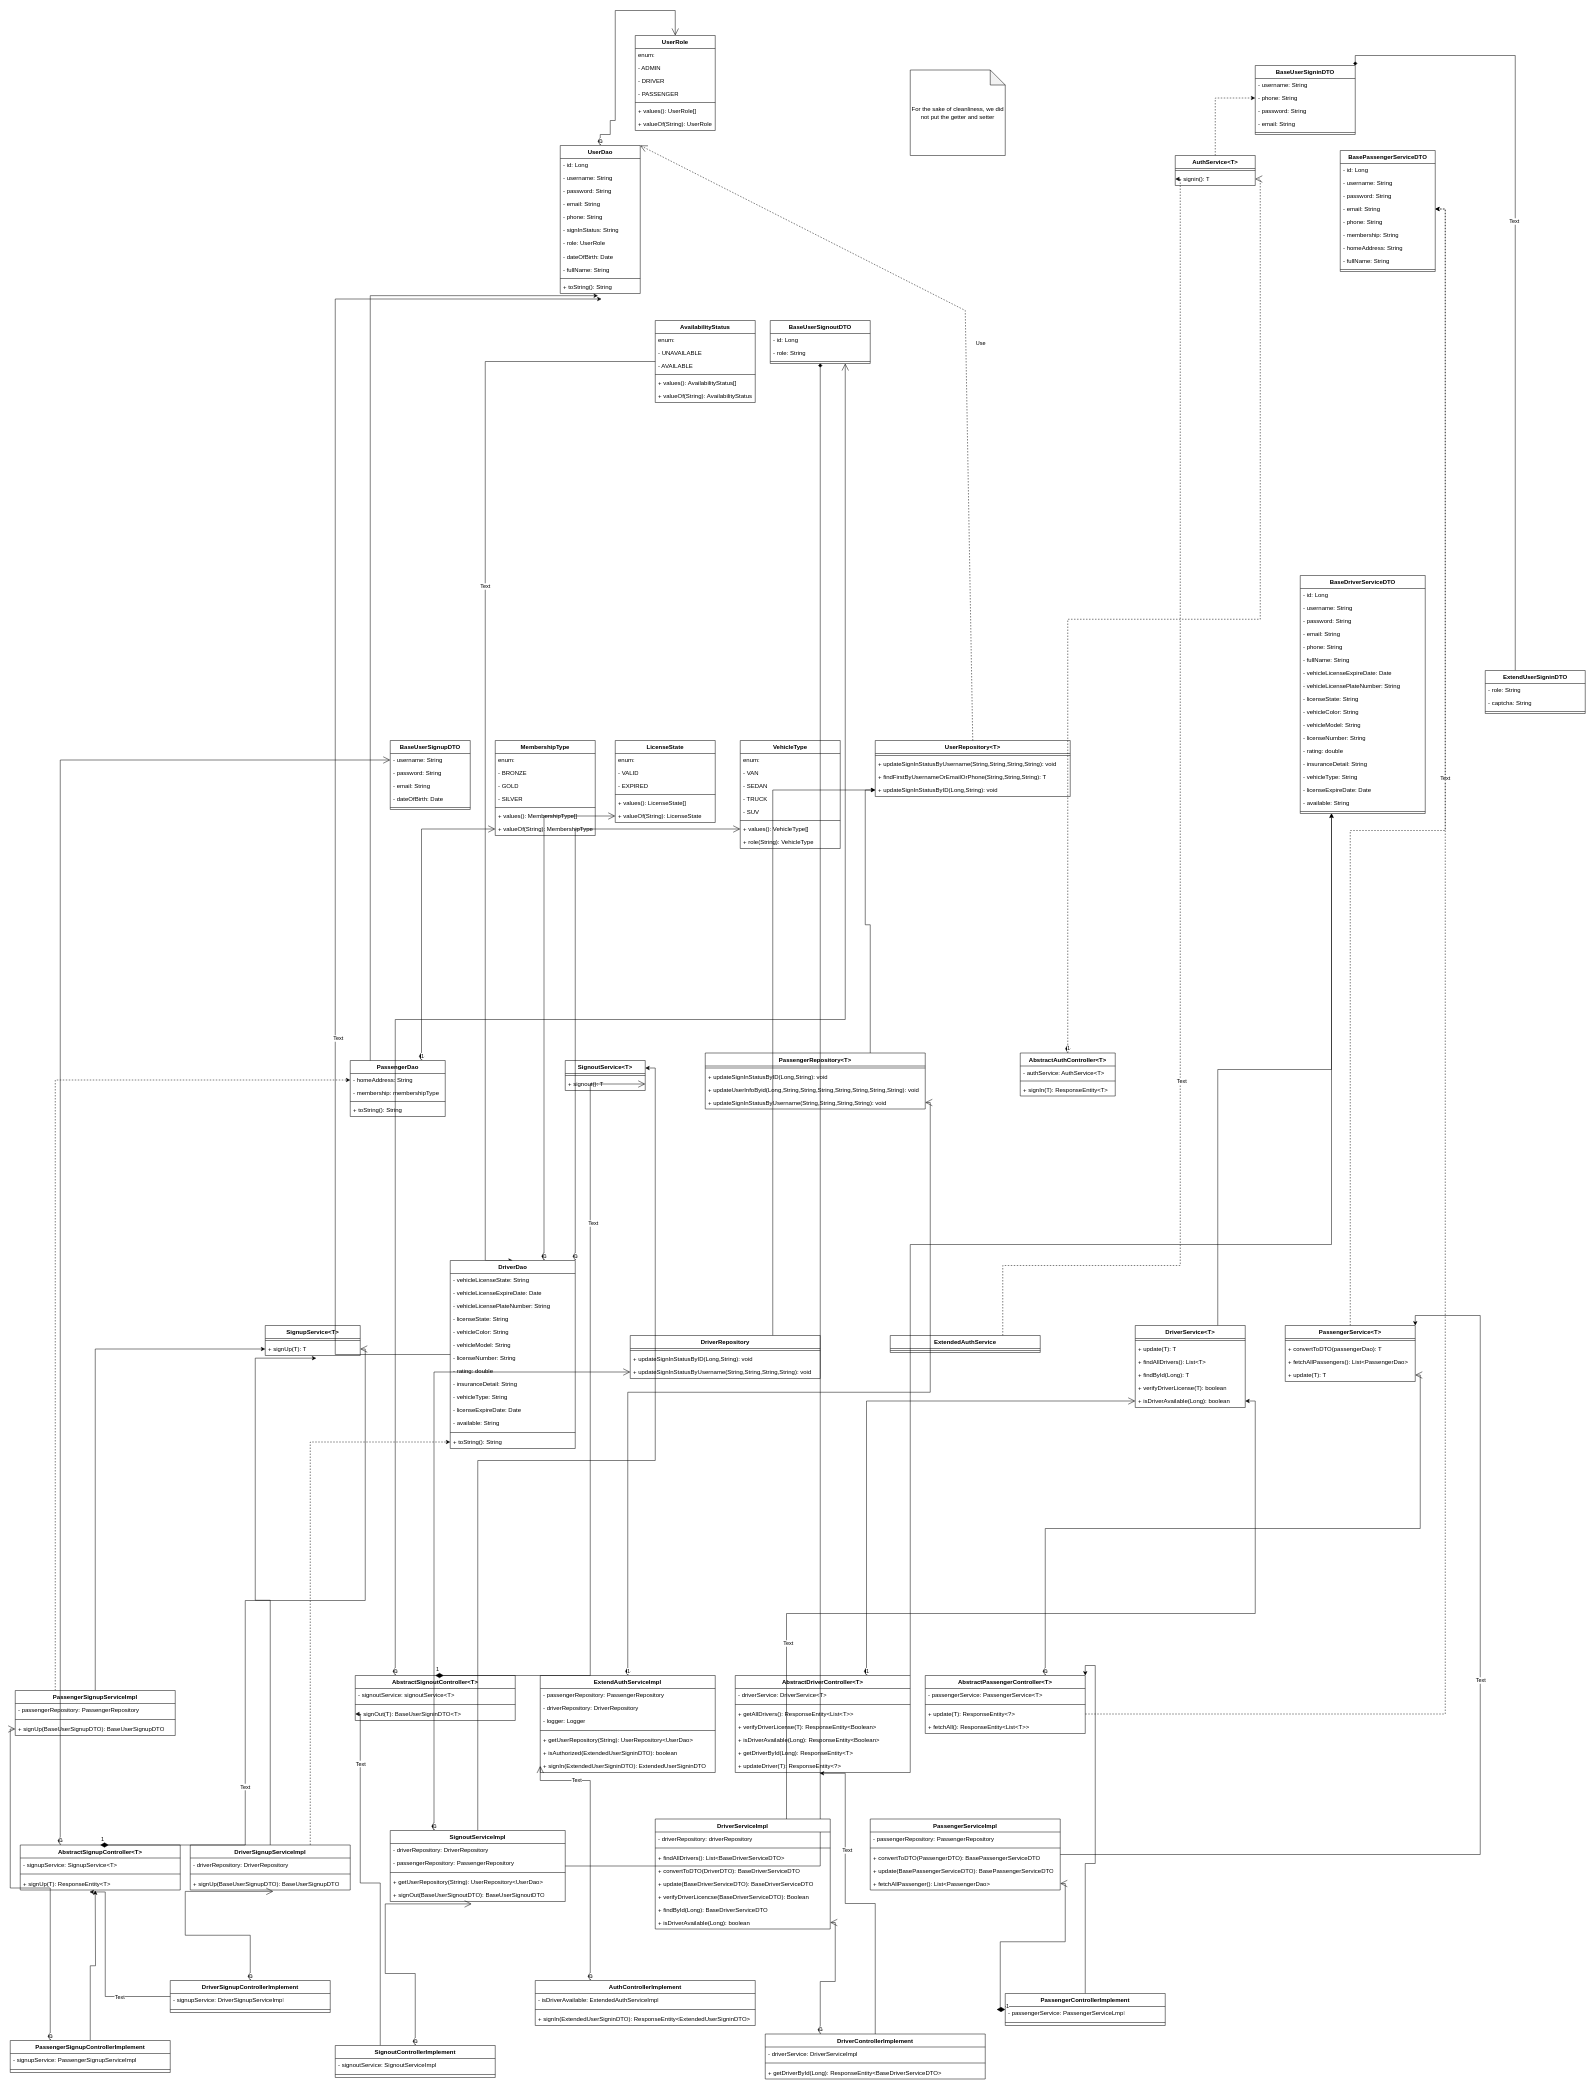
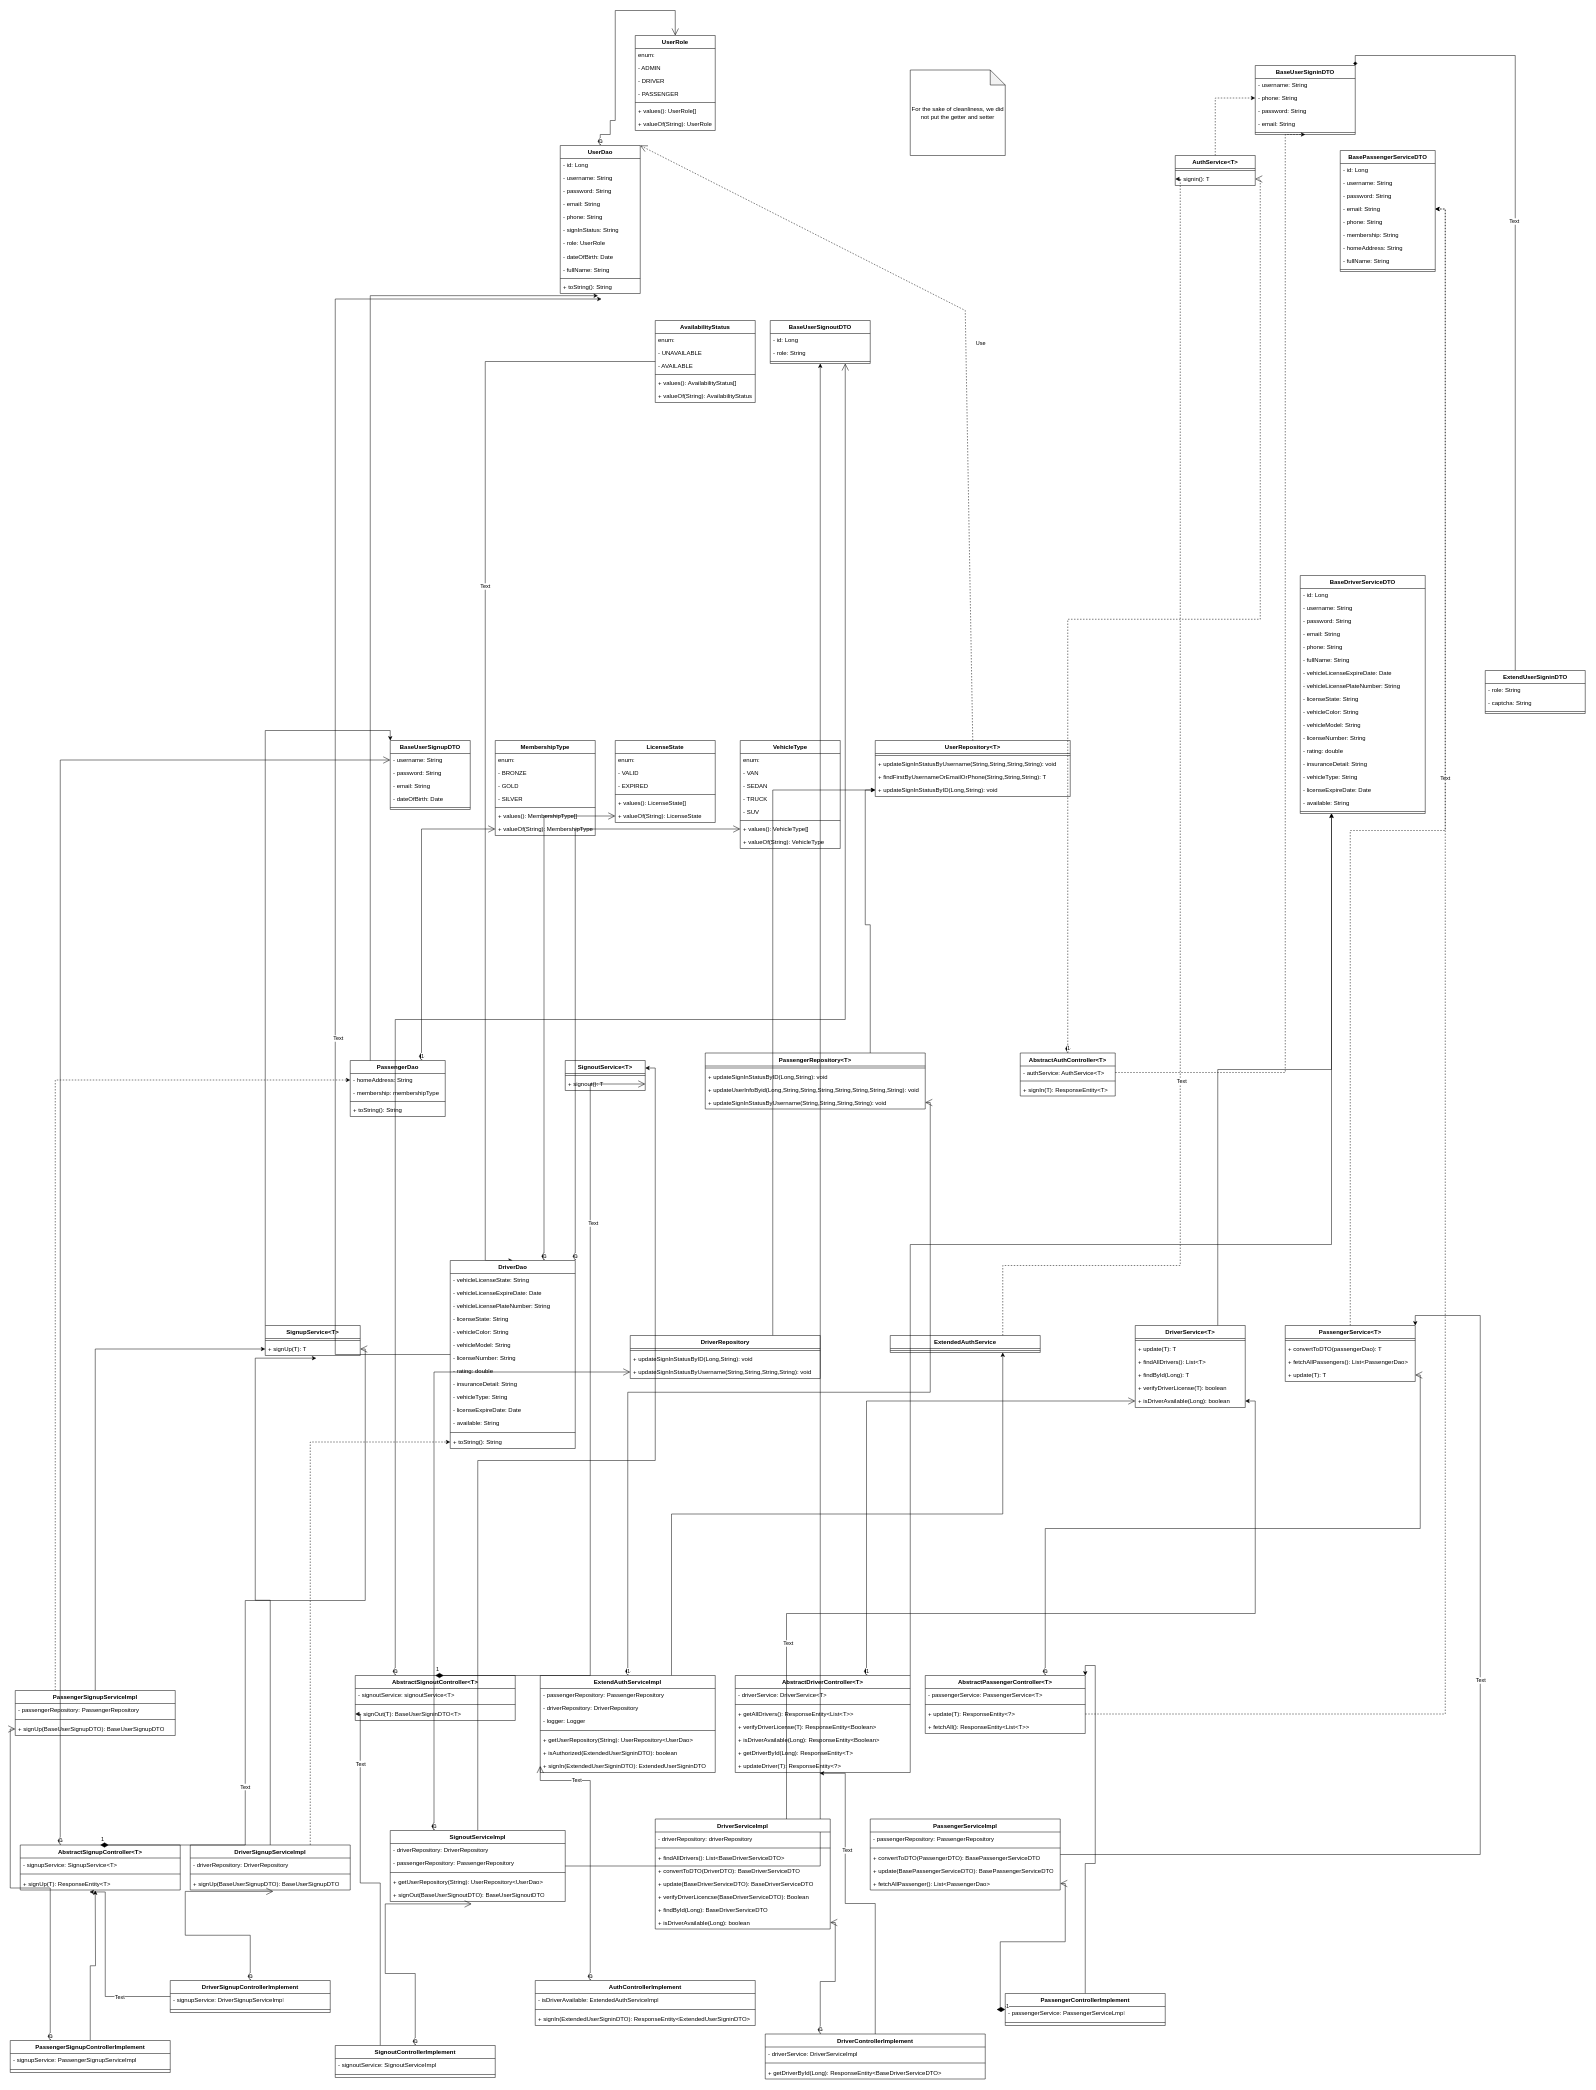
edge "SignoutServiceImpl" -> "BaseUserSignoutDTO": arrowhead diamond -> classic
edge "- authService: AuthService<T>" -> "BaseUserSigninDTO": added
edge "SignupService<T>" -> "BaseUserSignupDTO": added
node "+ role(String): VehicleType": label "+ role(String): VehicleType" -> "+ valueOf(String): VehicleType"
edge "ExtendAuthServicelmpl" -> "ExtendedAuthService": added
